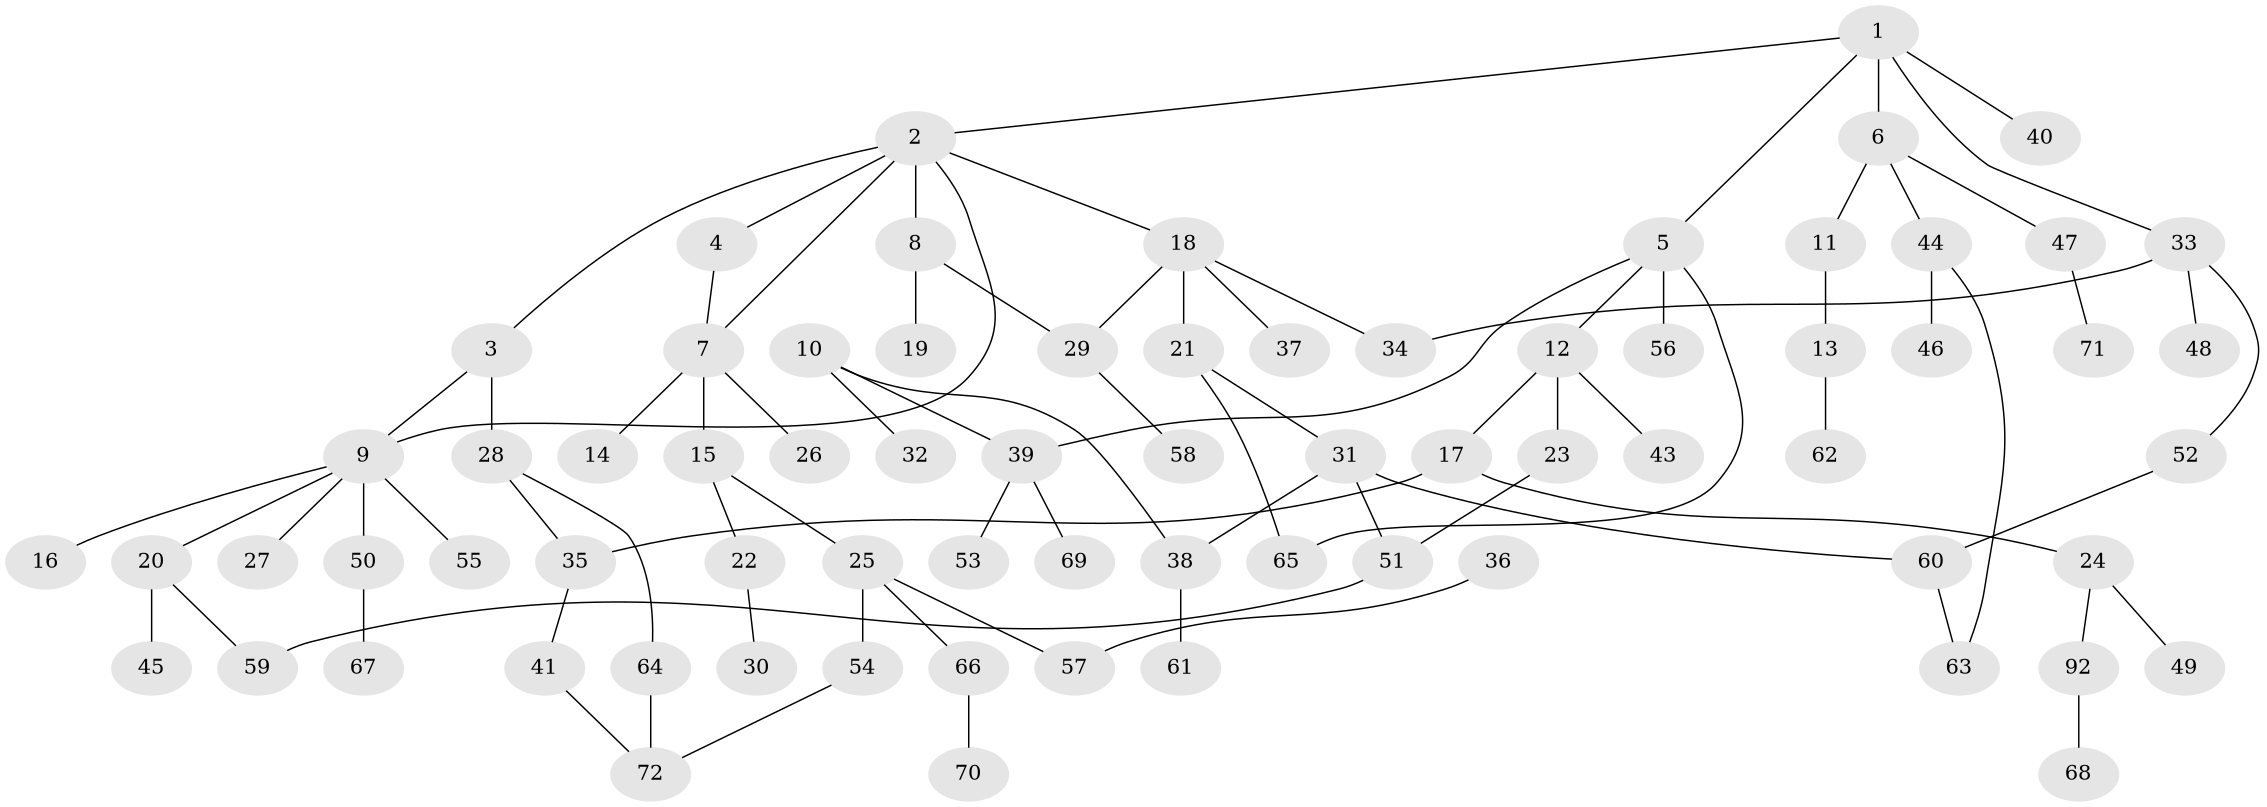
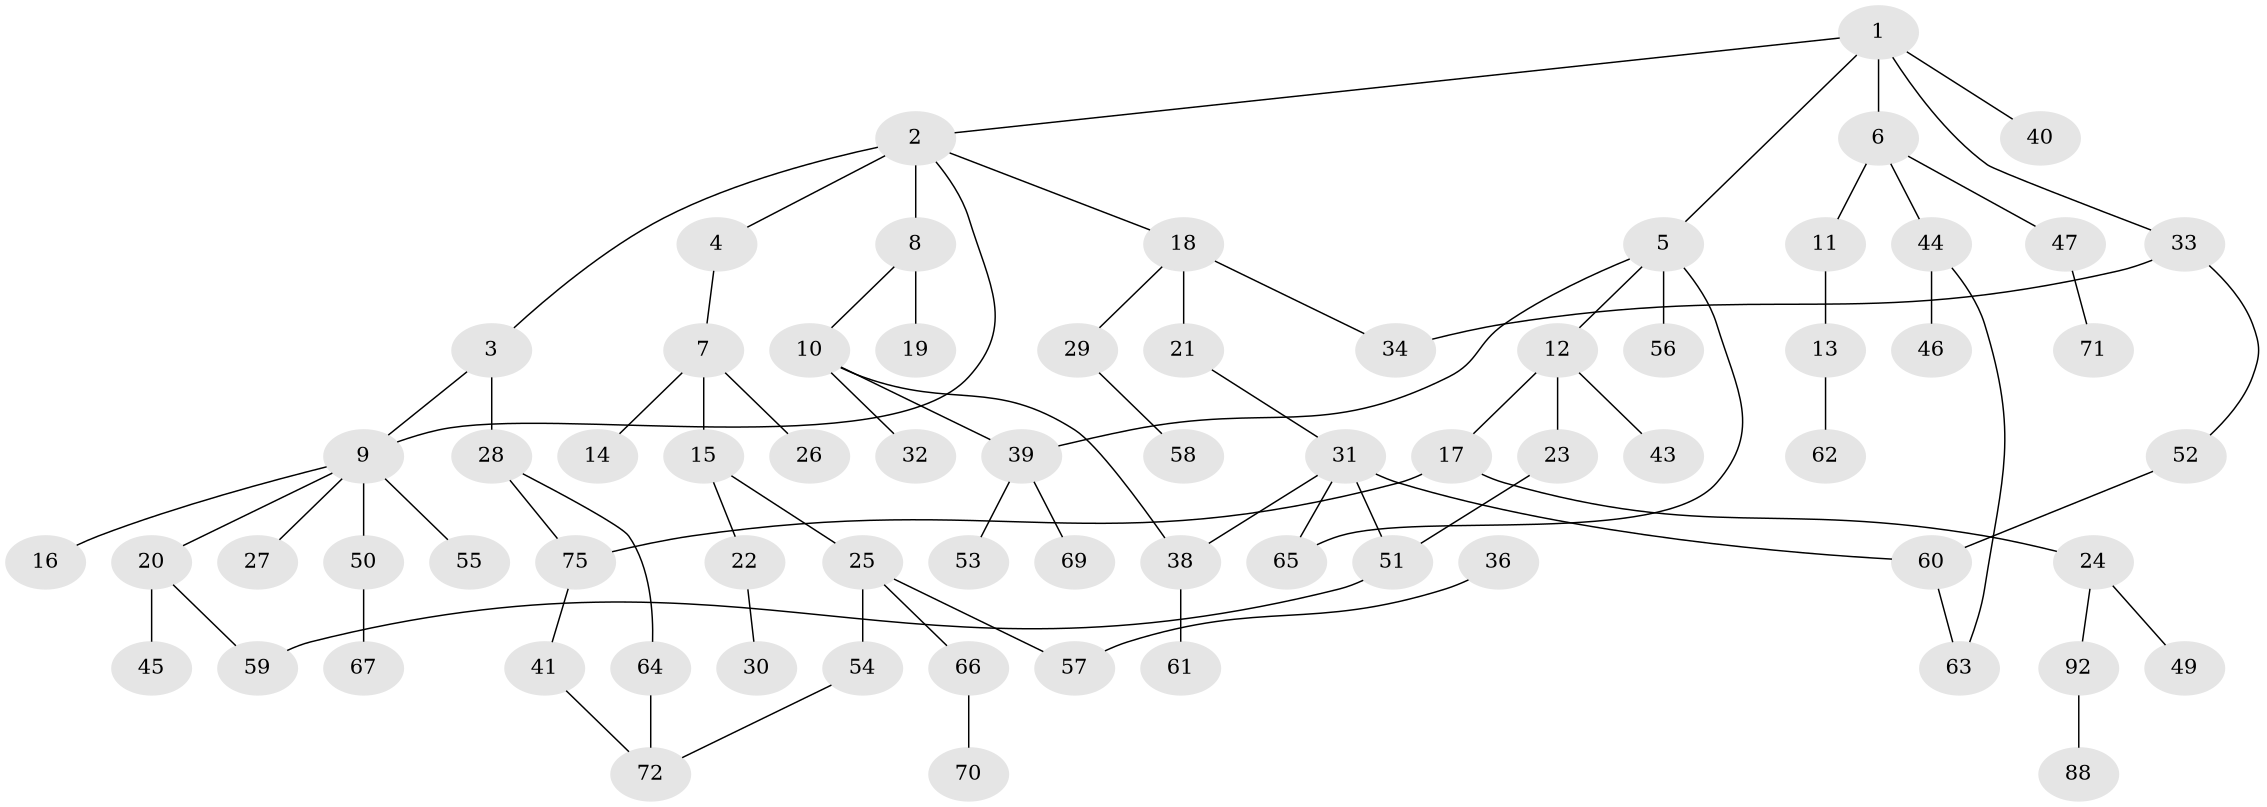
edge "2" -- "7": removed
edge "8" -- "29": now "8" -- "10"
node "37": removed
node "48": removed
edge "21" -- "65": now "31" -- "65"
node "35": label "35" -> "75"
node "68": label "68" -> "88"
